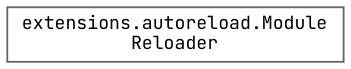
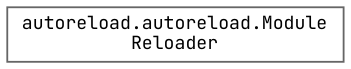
node "extensions.autoreload.Module Reloader": label "extensions.autoreload.Module Reloader" -> "autoreload.autoreload.Module Reloader"
